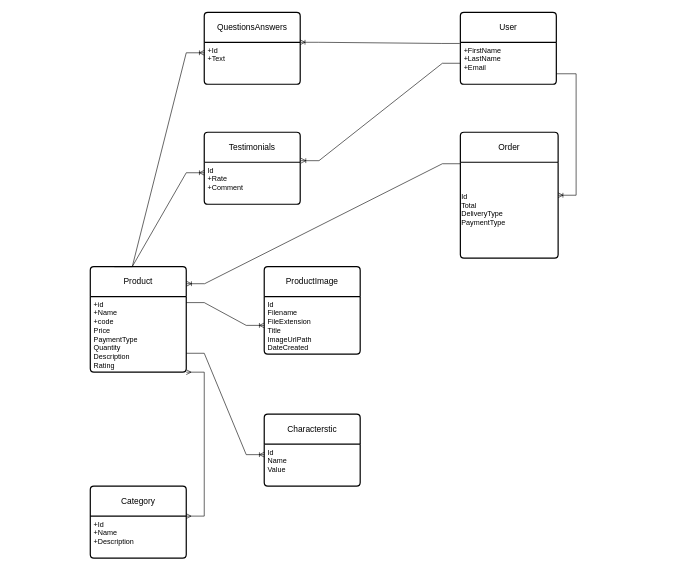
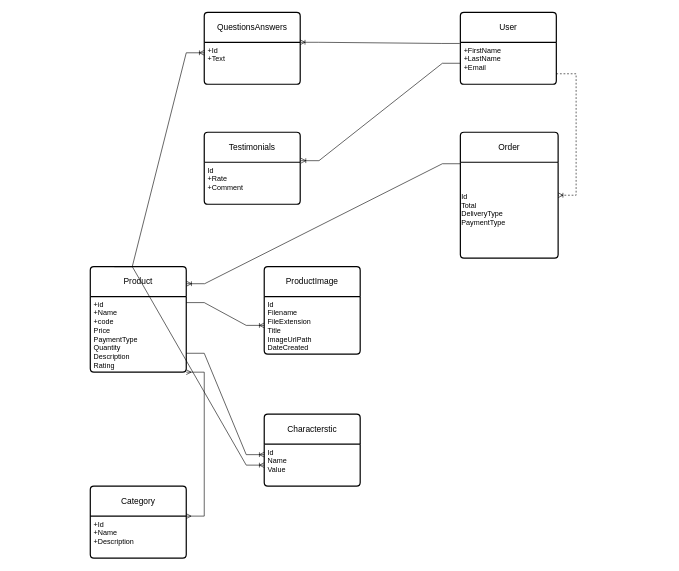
edge "+FirstName +LastName +Email" -> "Order": style solid -> dashed
edge "Product" -> "Id +Rate +Comment": now "Product" -> "Id Name Value"
